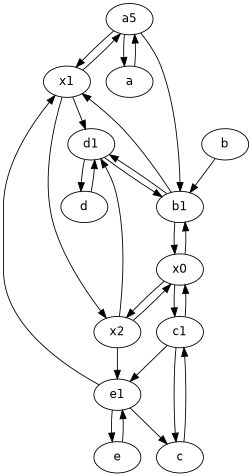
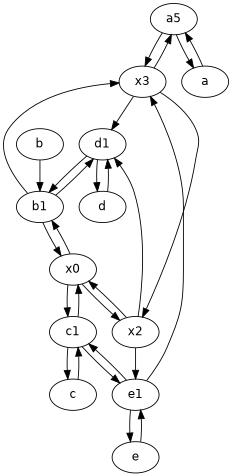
node "x1": label "x1" -> "x3"
edge "a5" -> "b1": removed
edge "e1" -> "c": now "e1" -> "c1"
